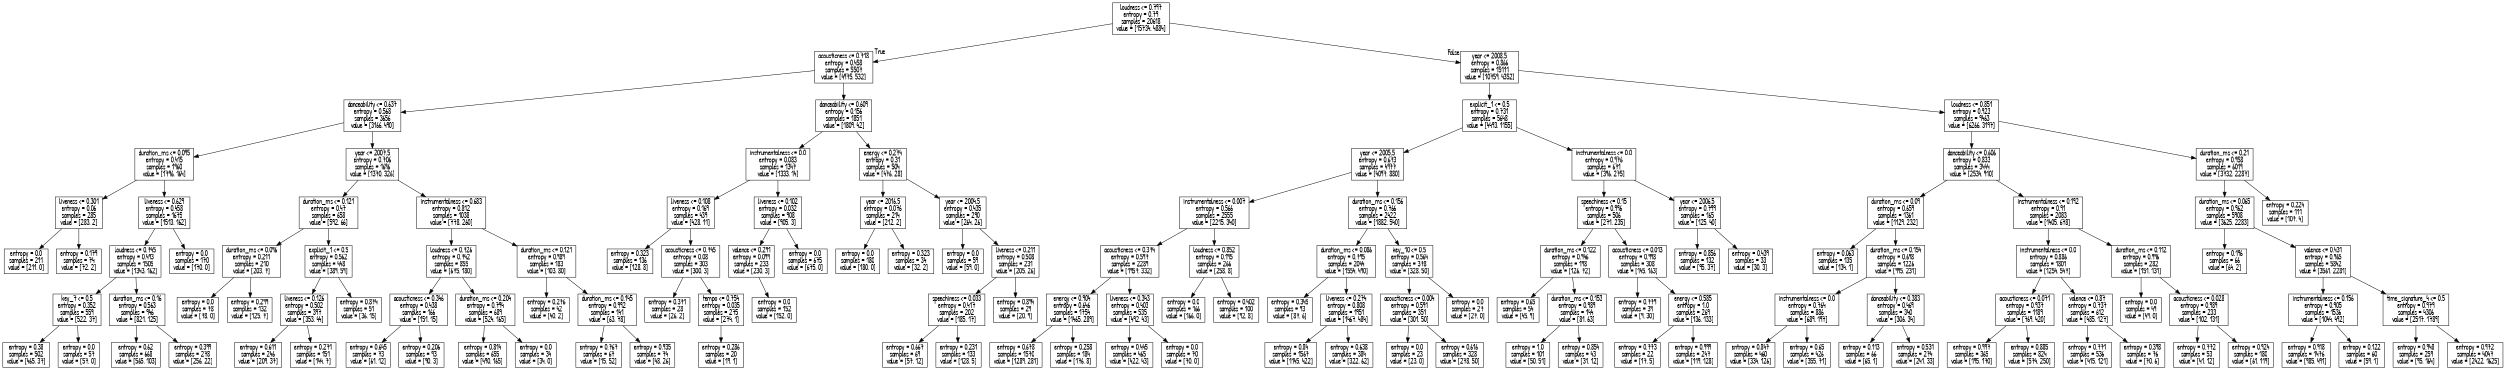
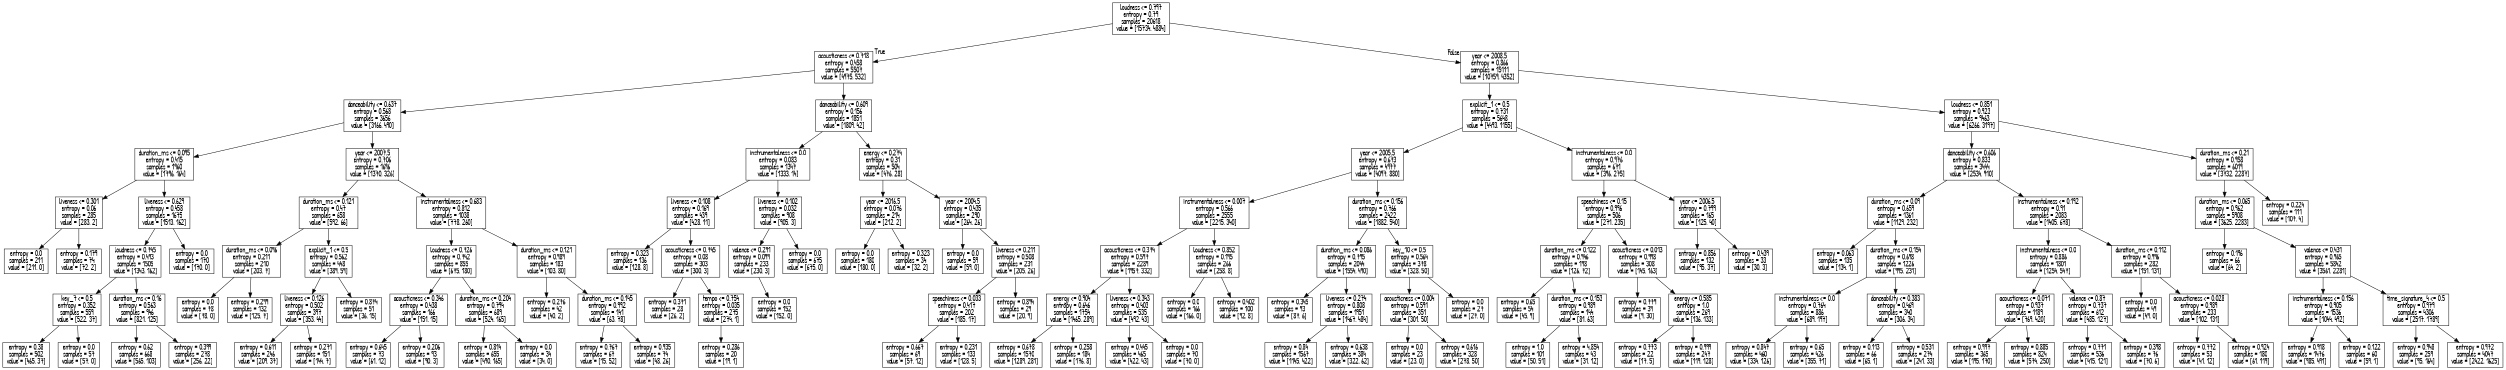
node "entropy = 0.854 samples = 43 value = [31, 12]": label "entropy = 0.854 samples = 43 value = [31, 12]" -> "entropy = 4.854 samples = 43 value = [31, 12]"
